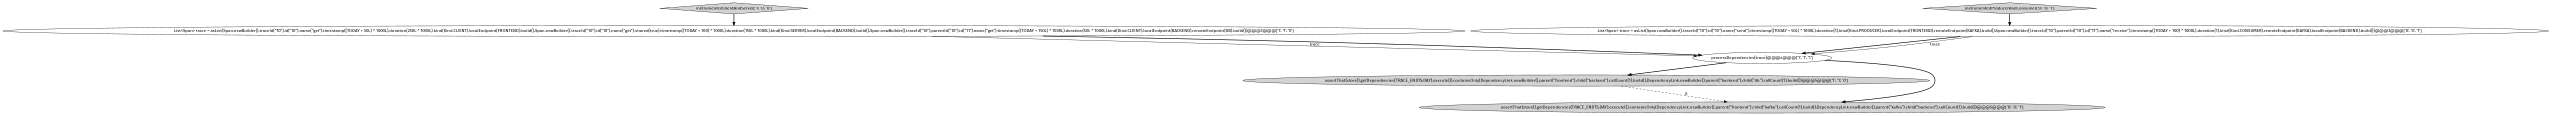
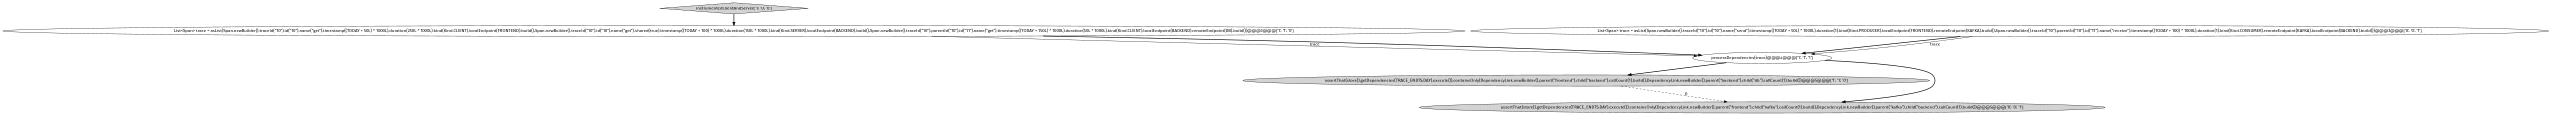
node "instrumentedProducerAndConsumer['0', '0', '1']": removed
